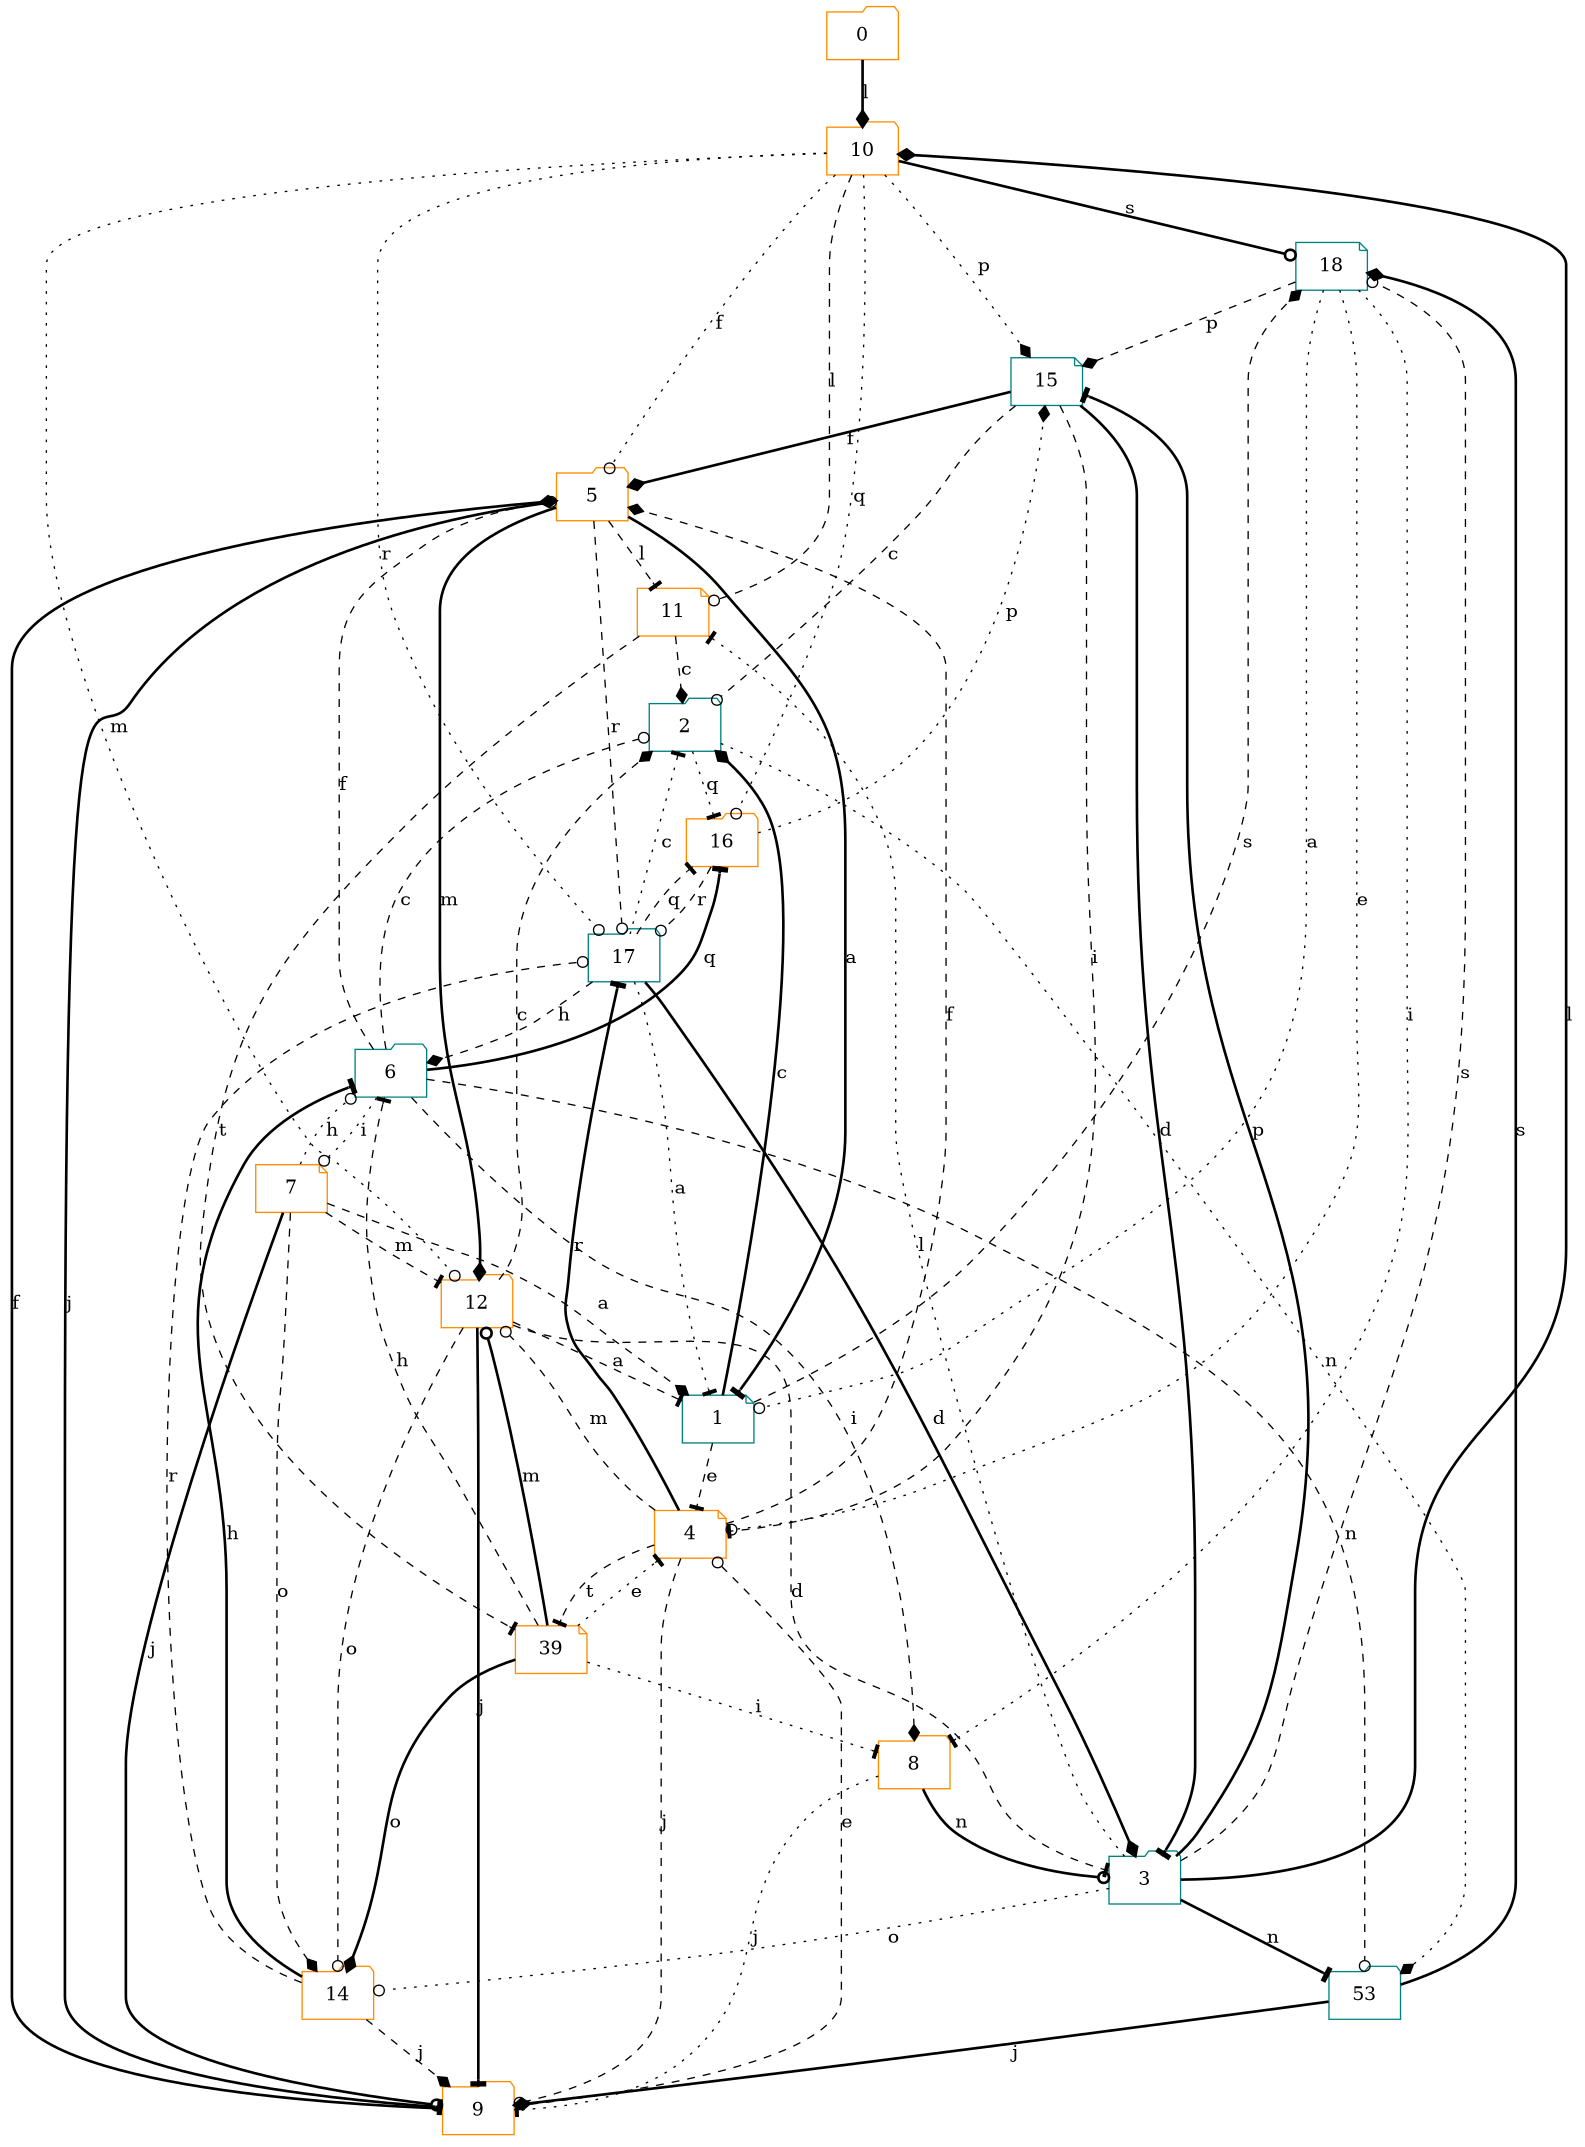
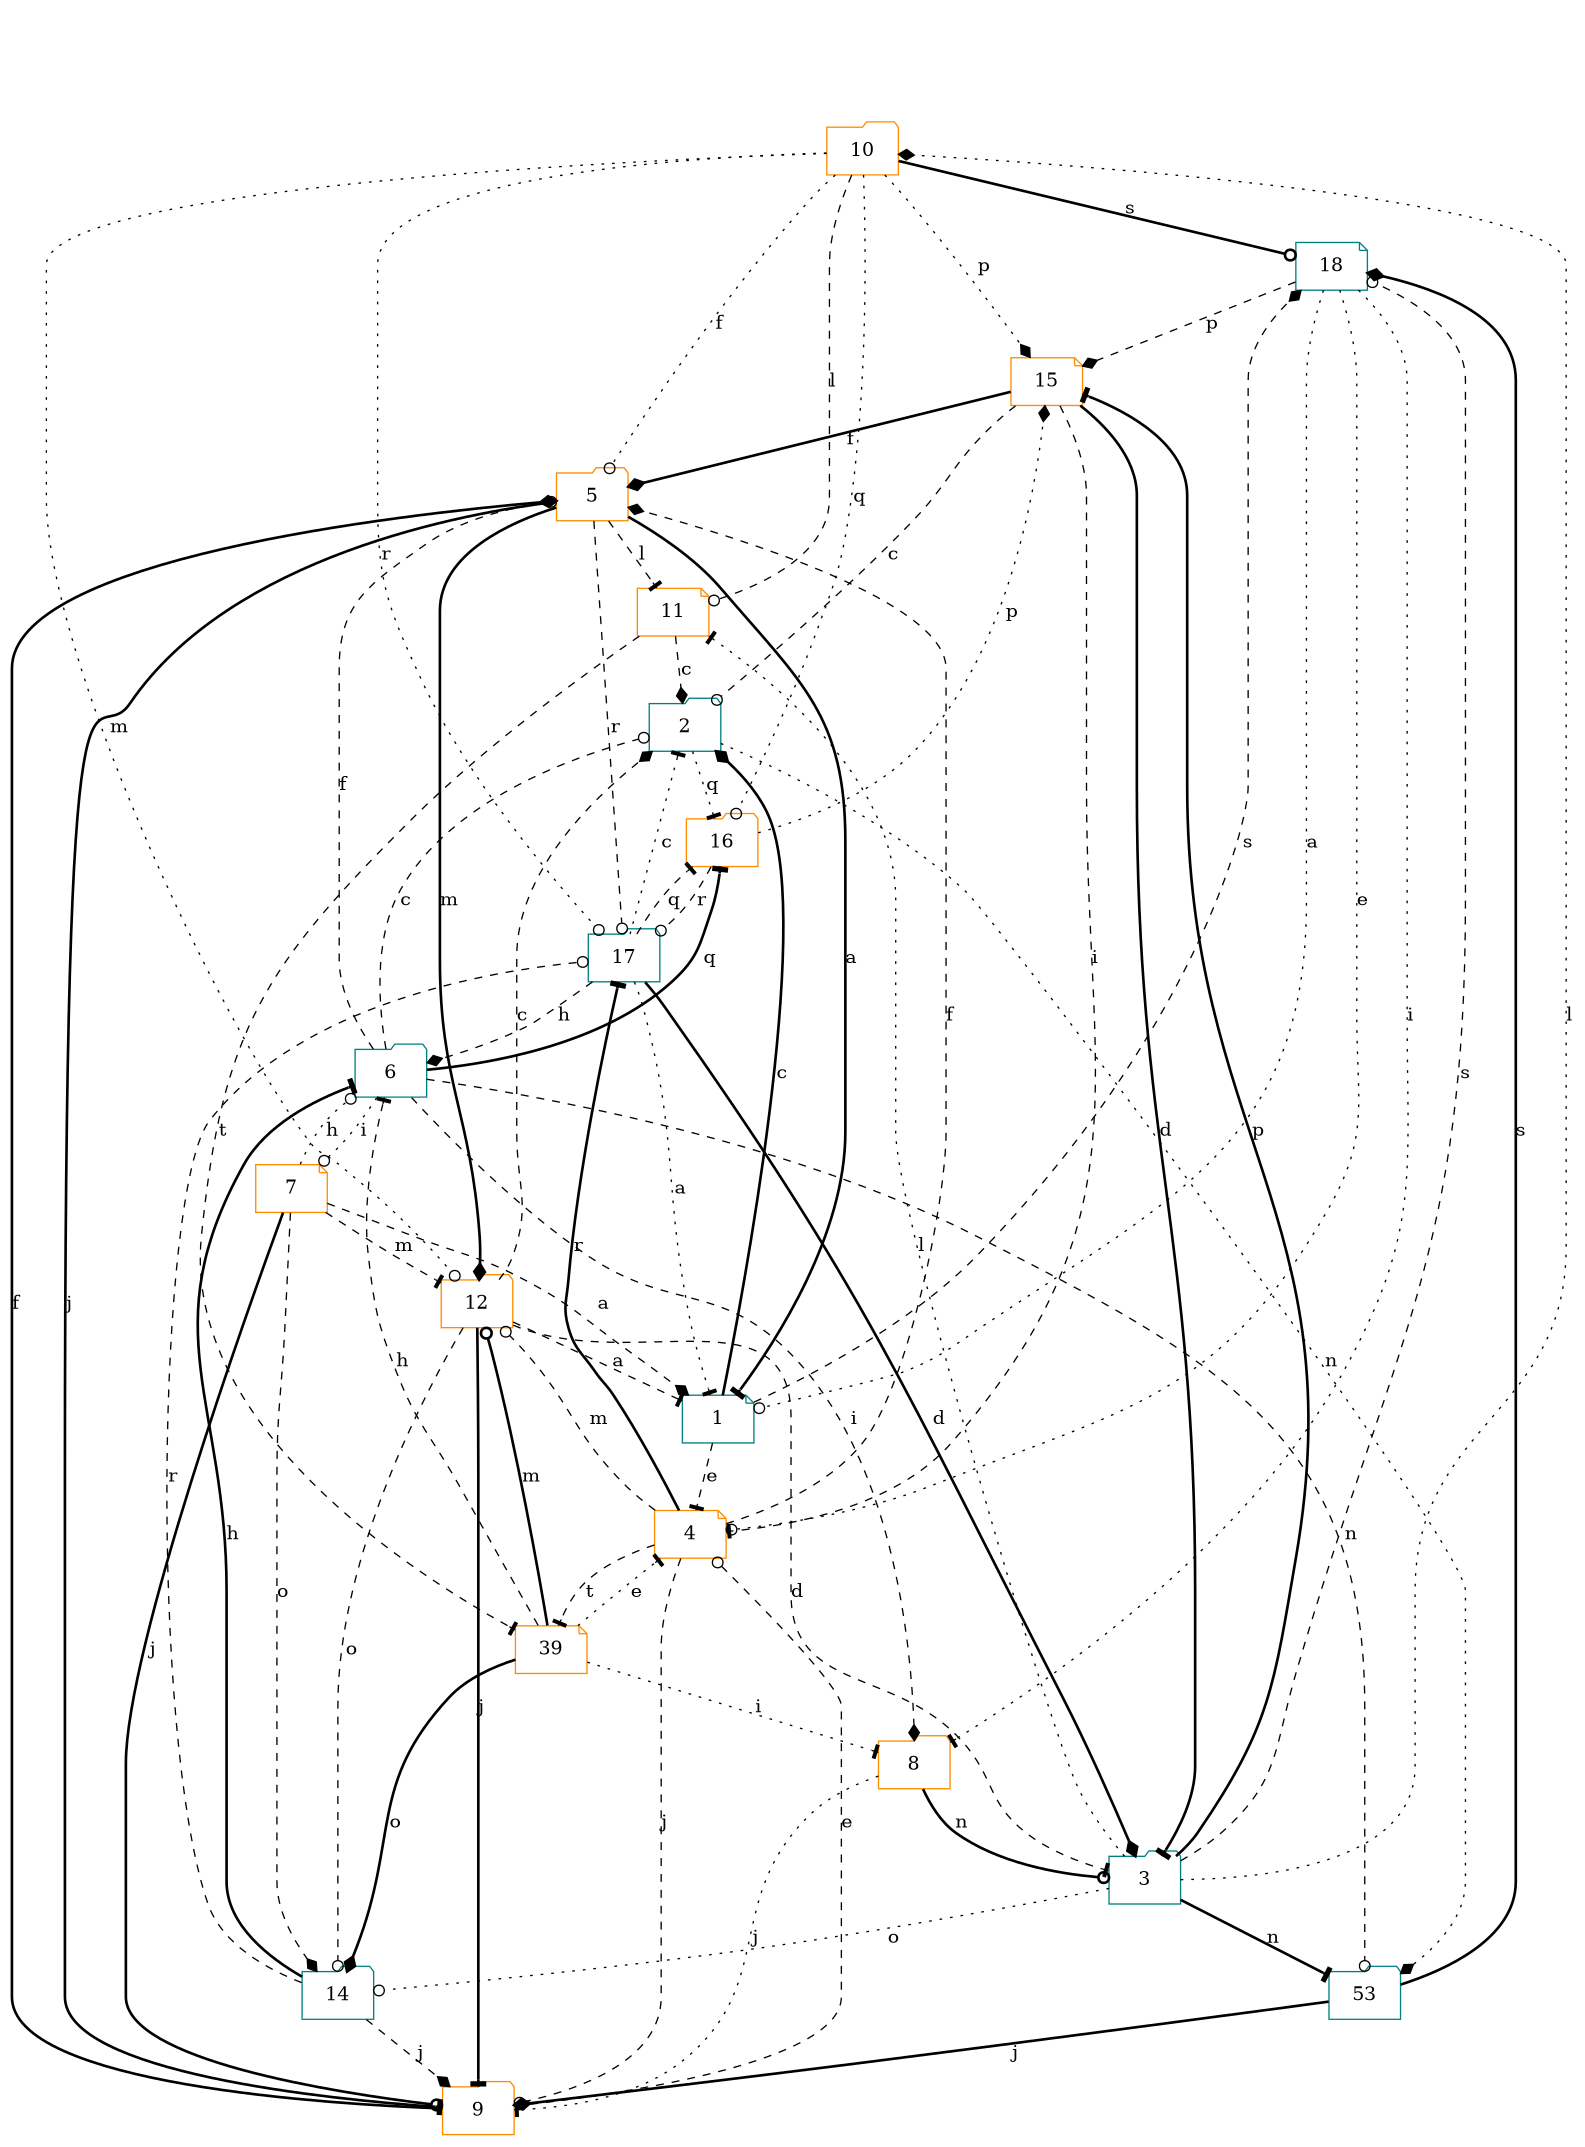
node "0": removed
node "15": color teal -> darkorange
edge "3" -> "10": style bold -> dotted
node "14": color darkorange -> teal
